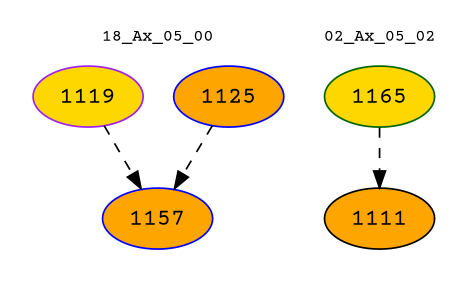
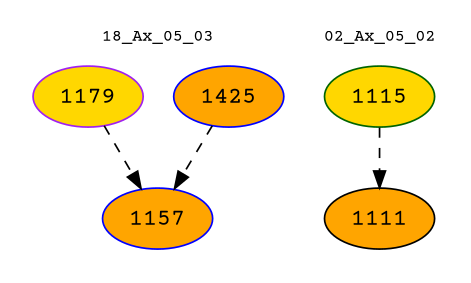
cluster "18_Ax_05_00": label "18_Ax_05_00" -> "18_Ax_05_03"
node "1119": label "1119" -> "1179"
node "1125": label "1125" -> "1425"
node "1165": label "1165" -> "1115"
